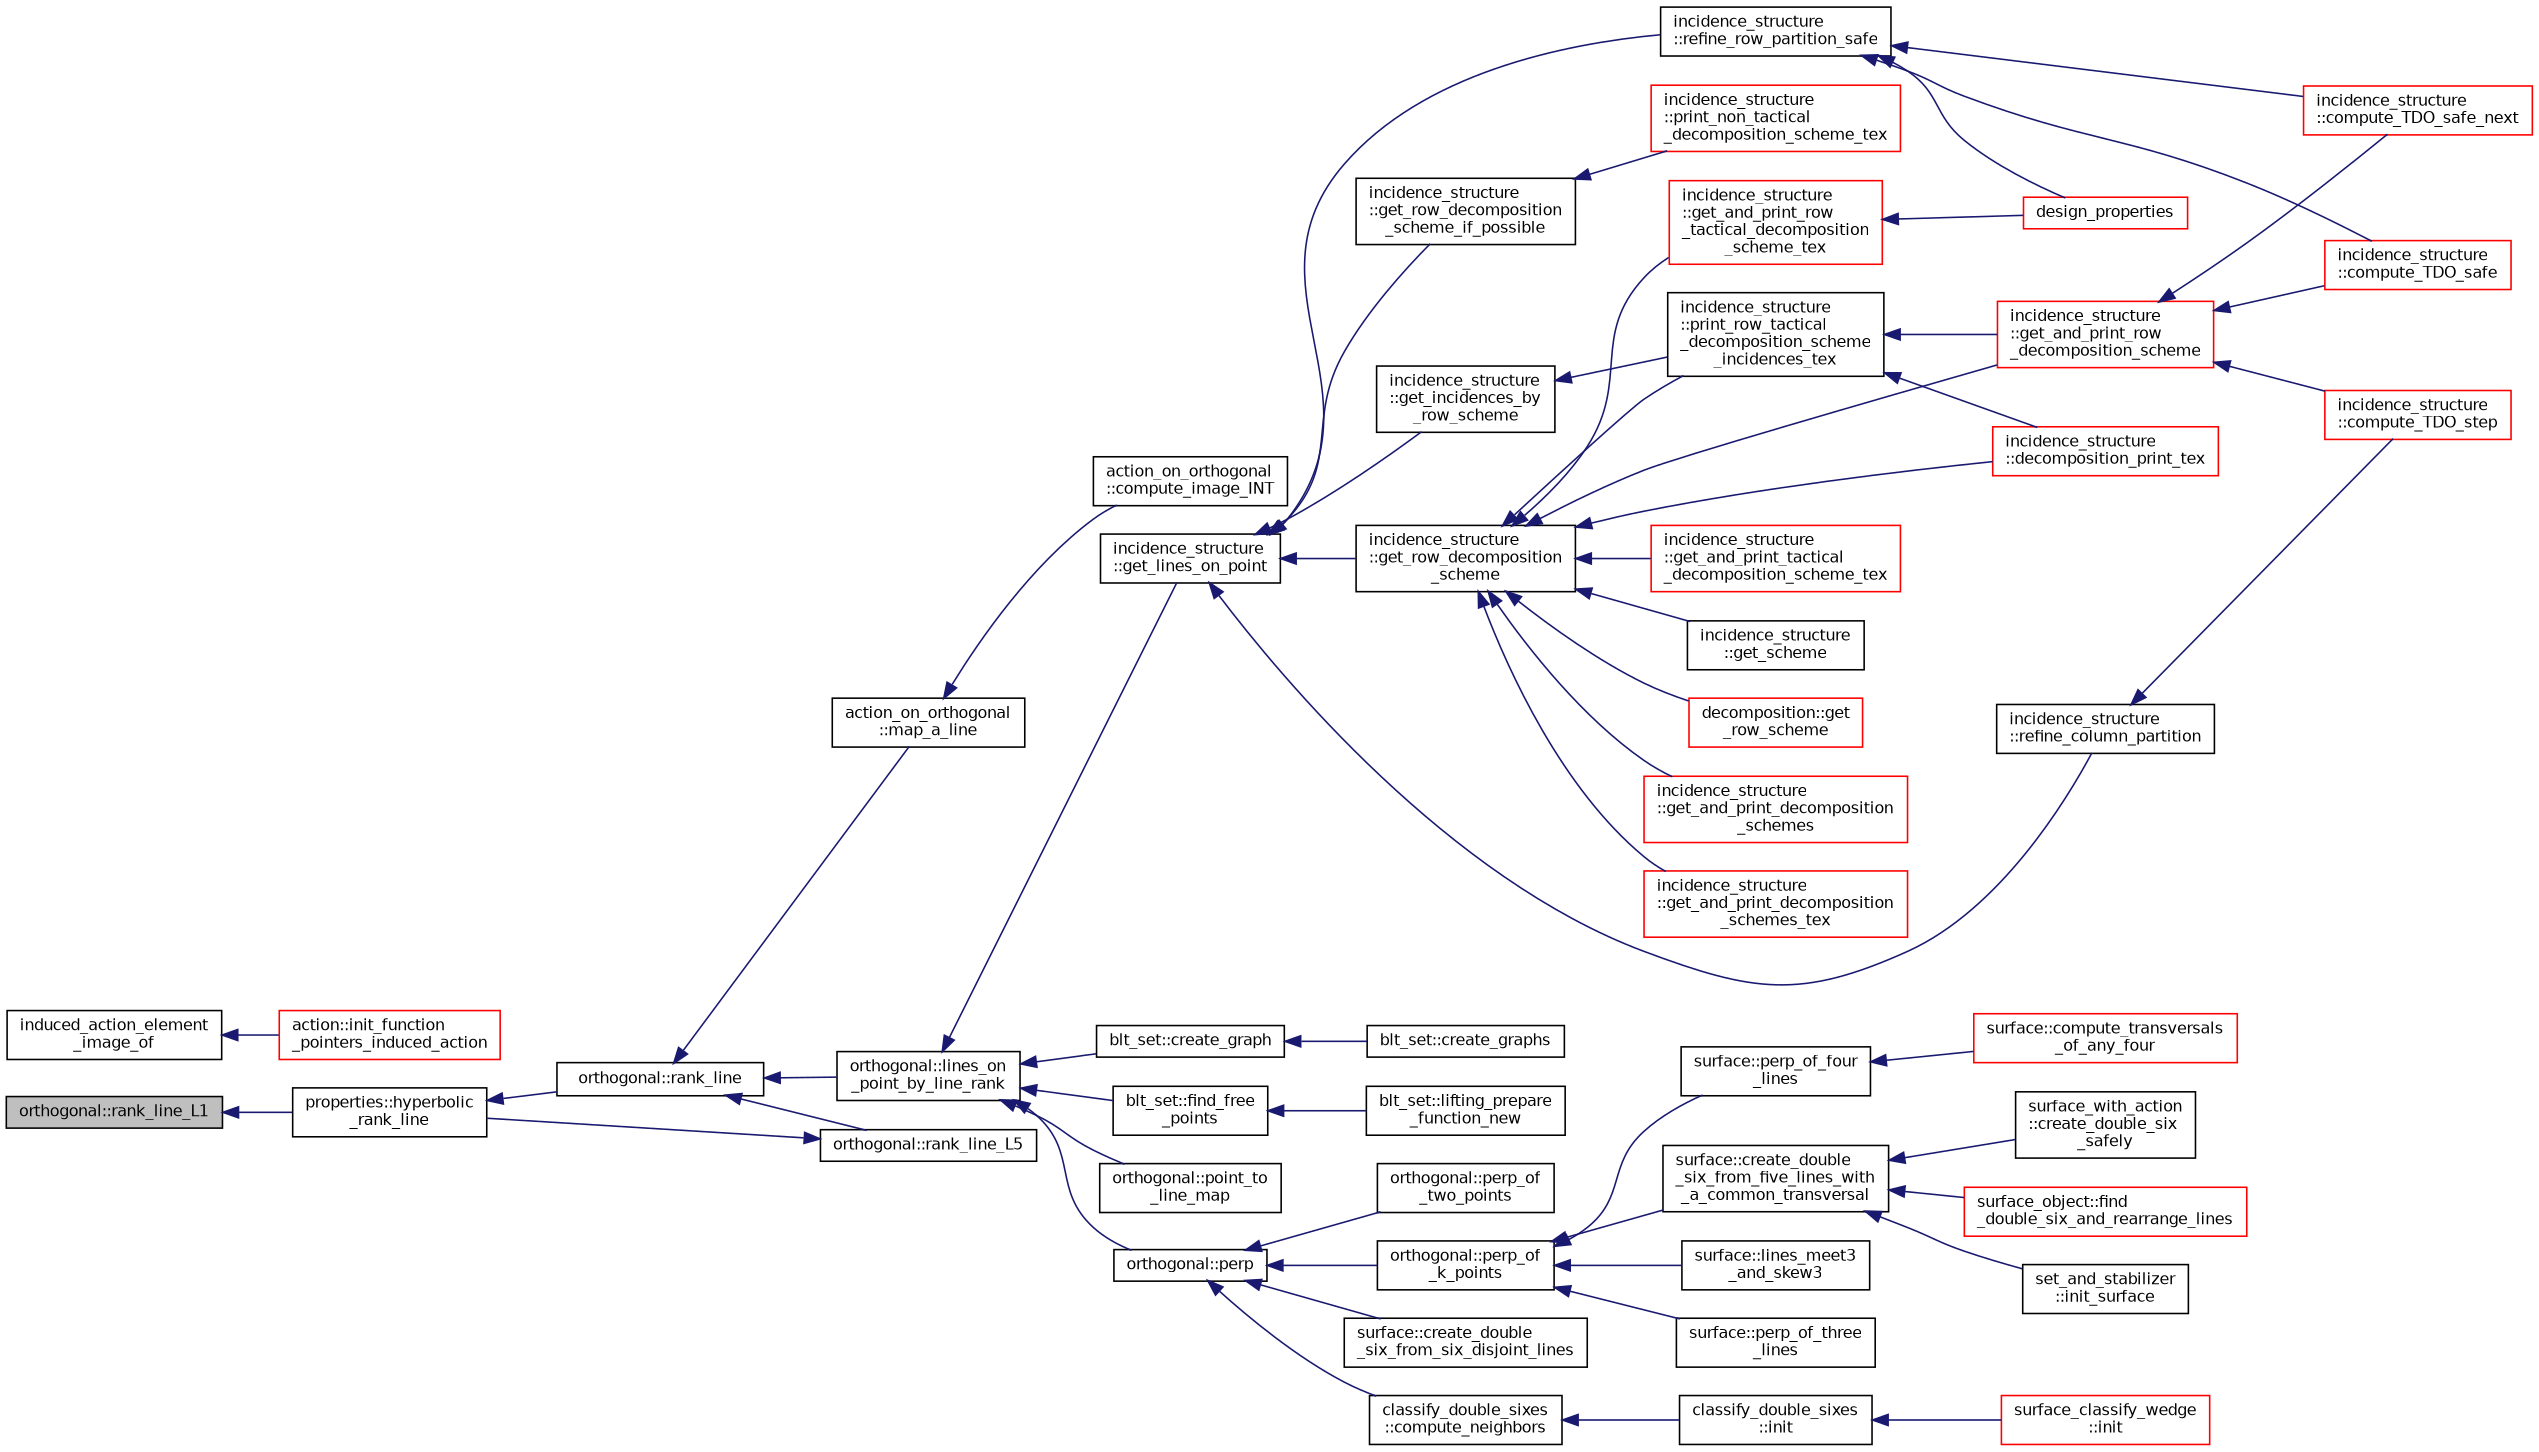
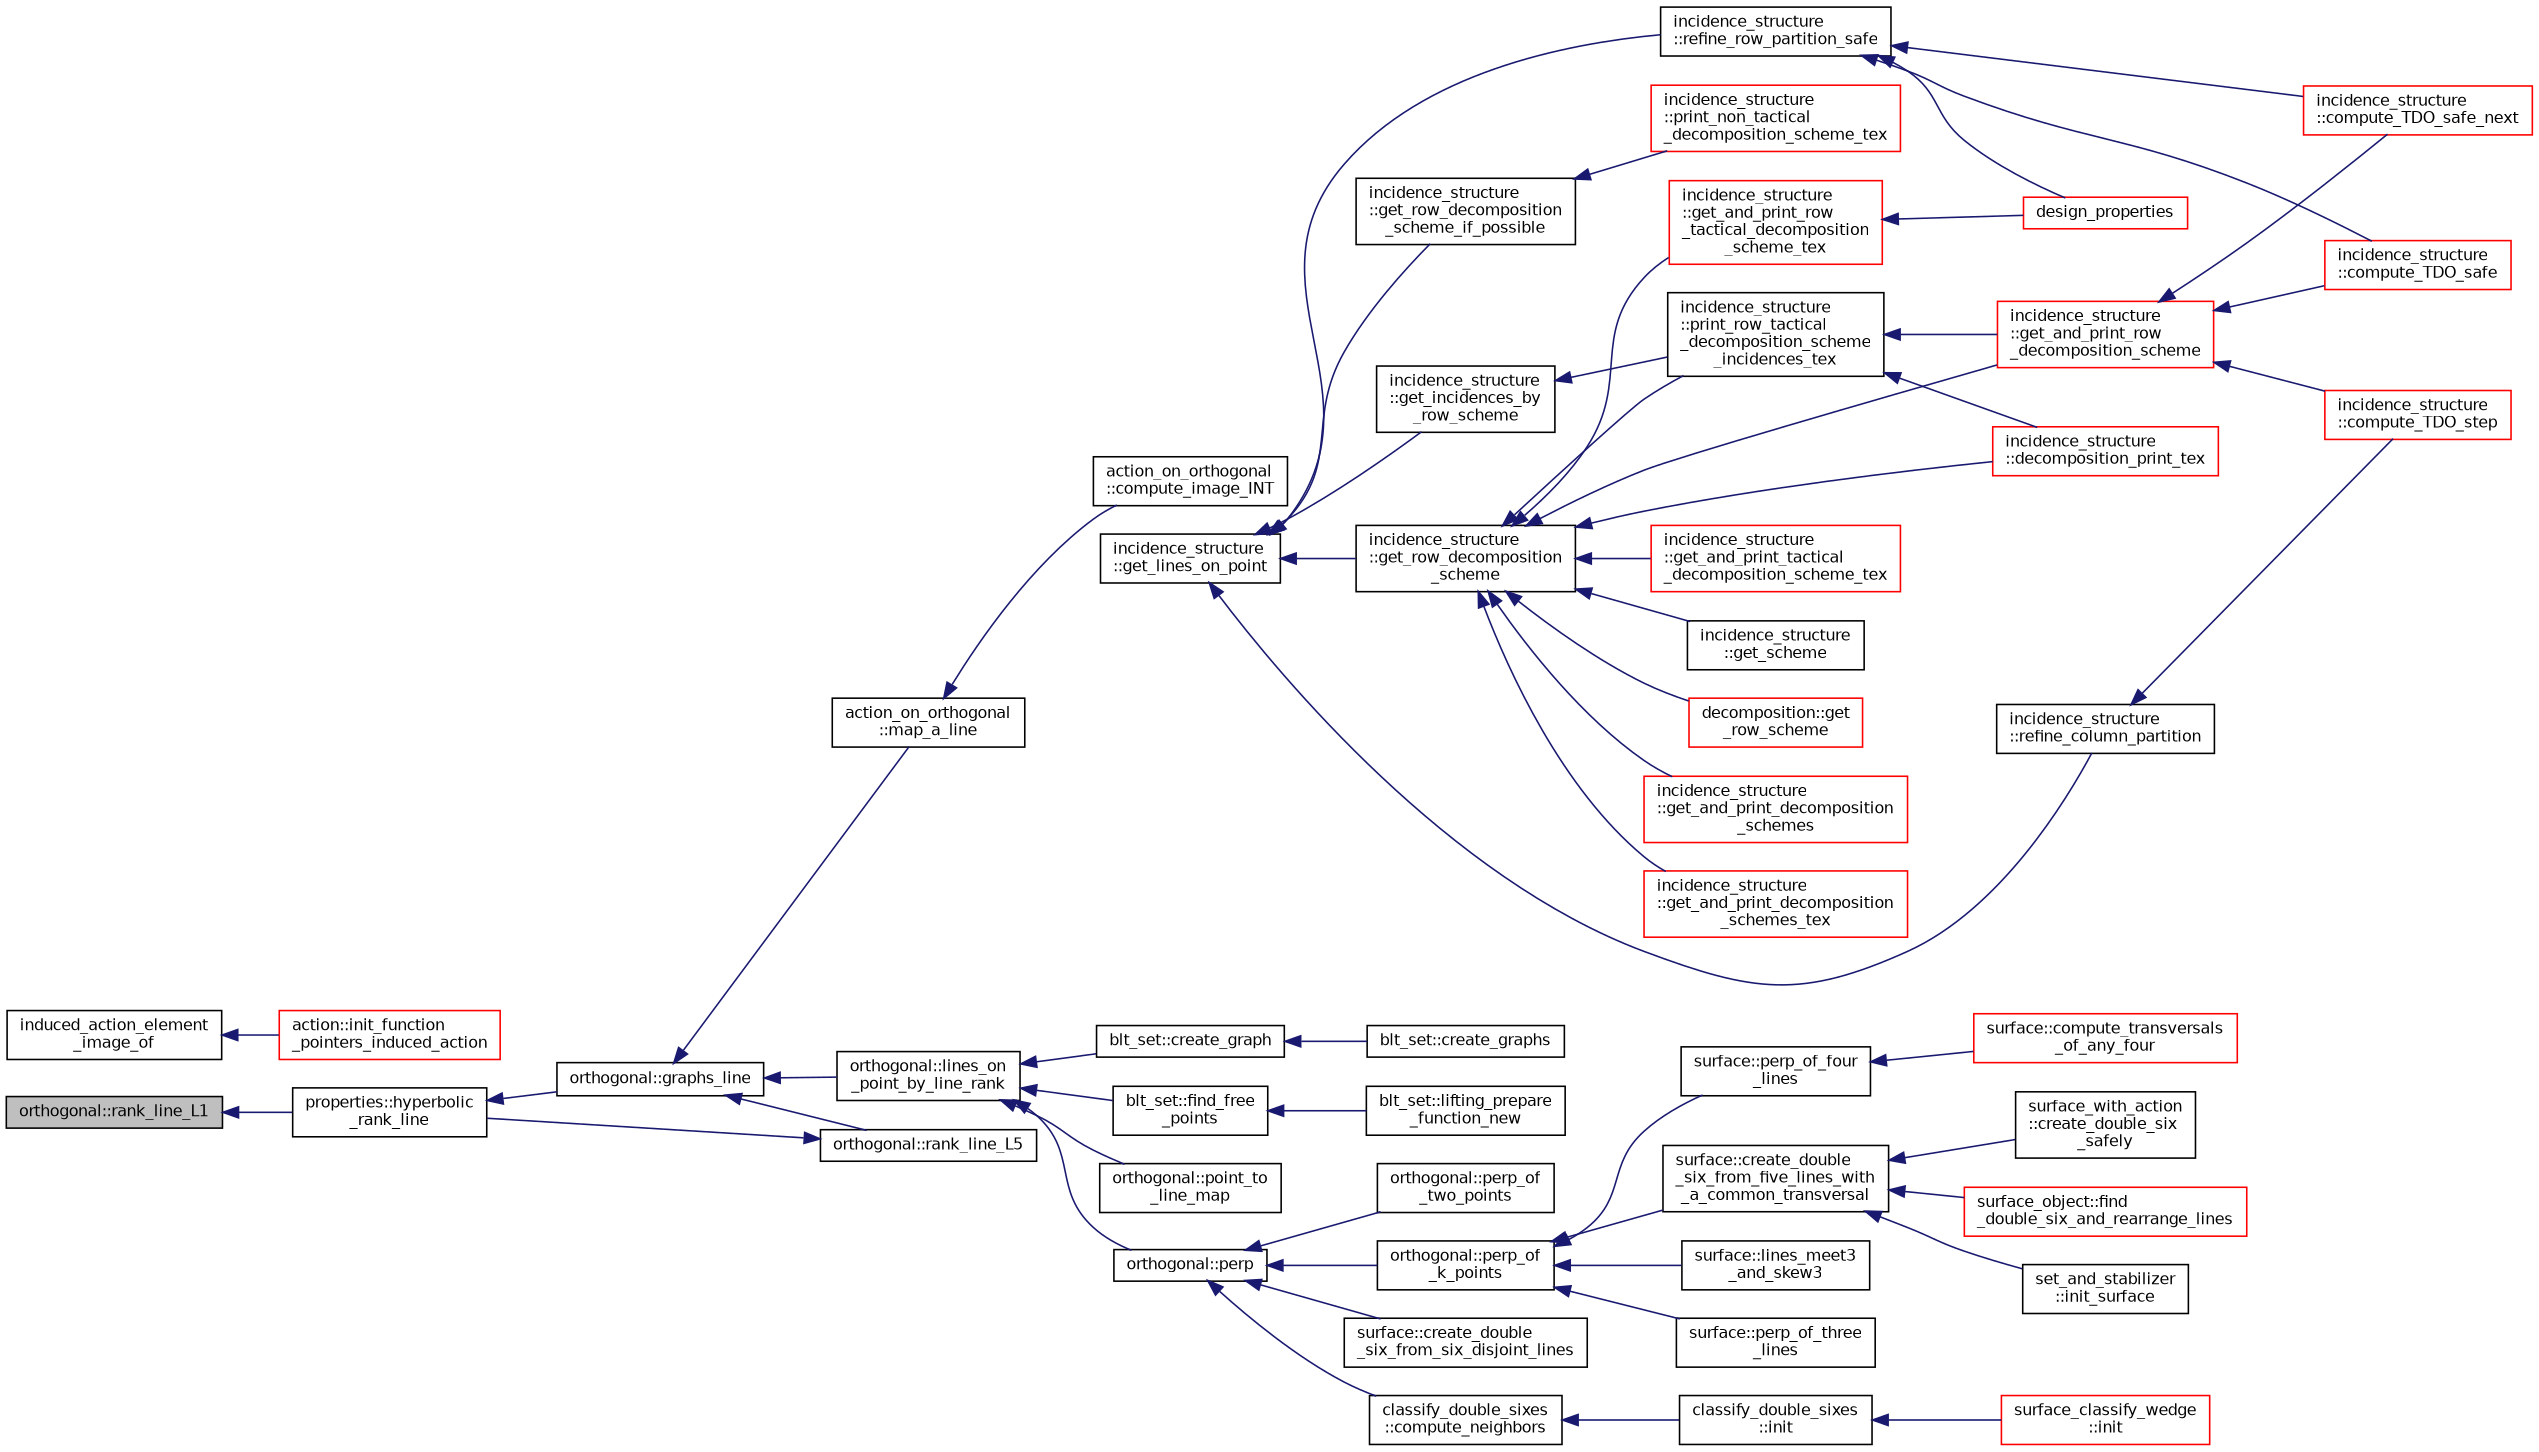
edge "incidence_structure ::get_lines_on_point" -> "orthogonal::lines_on _point_by_line_rank": removed
node "orthogonal::rank_line": label "orthogonal::rank_line" -> "orthogonal::graphs_line"
